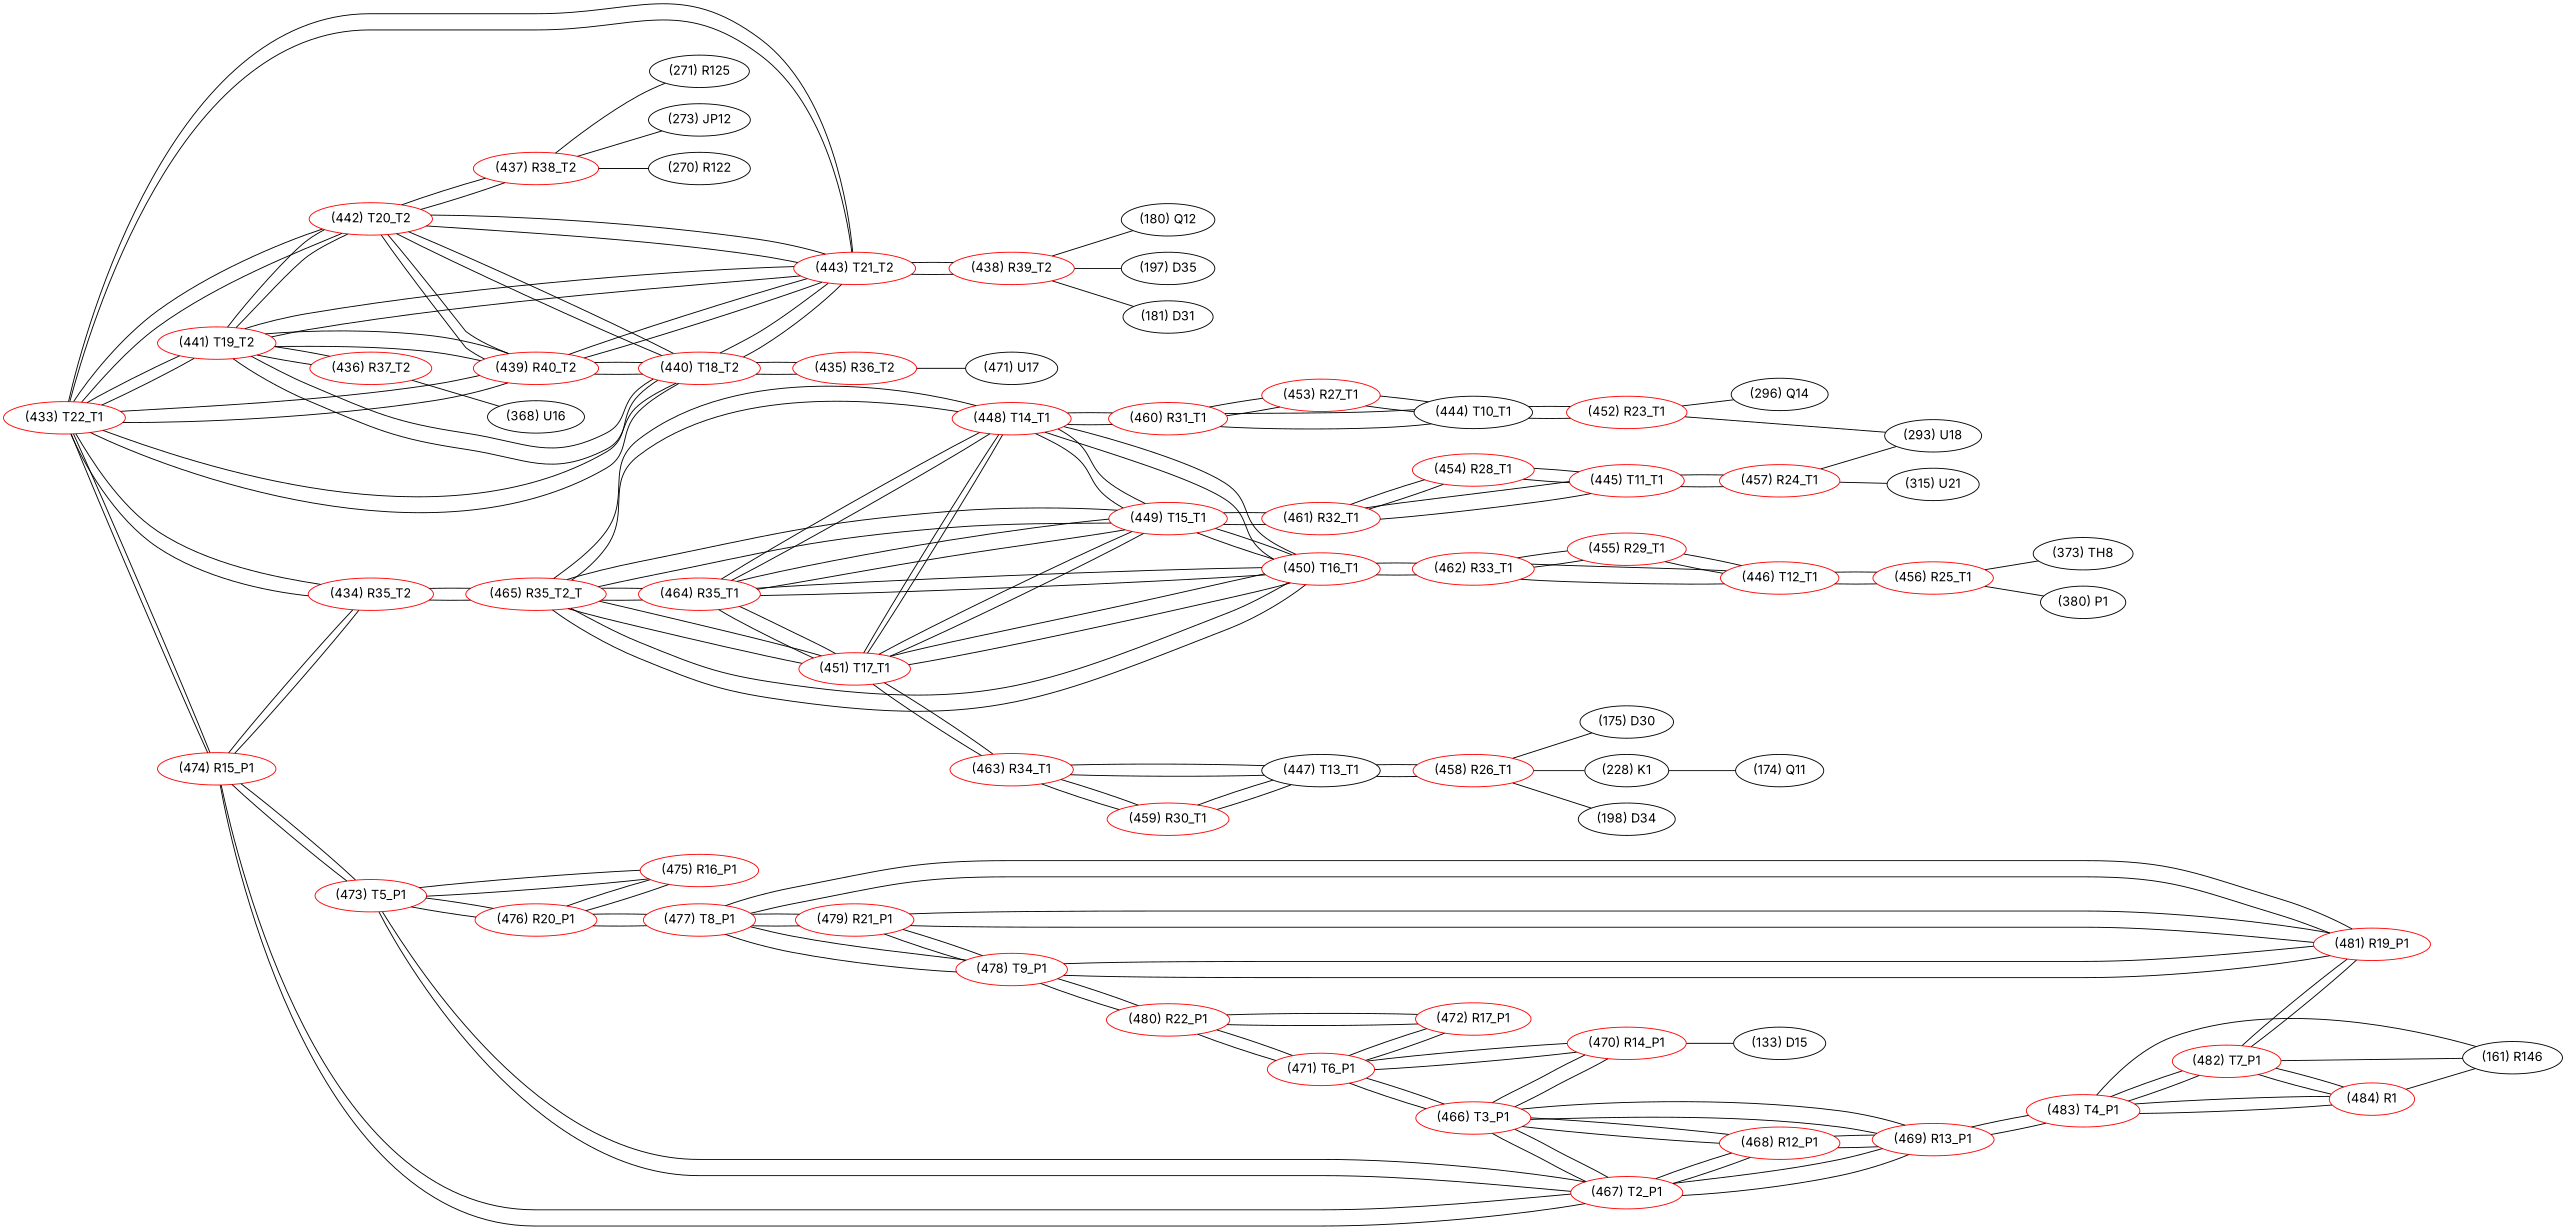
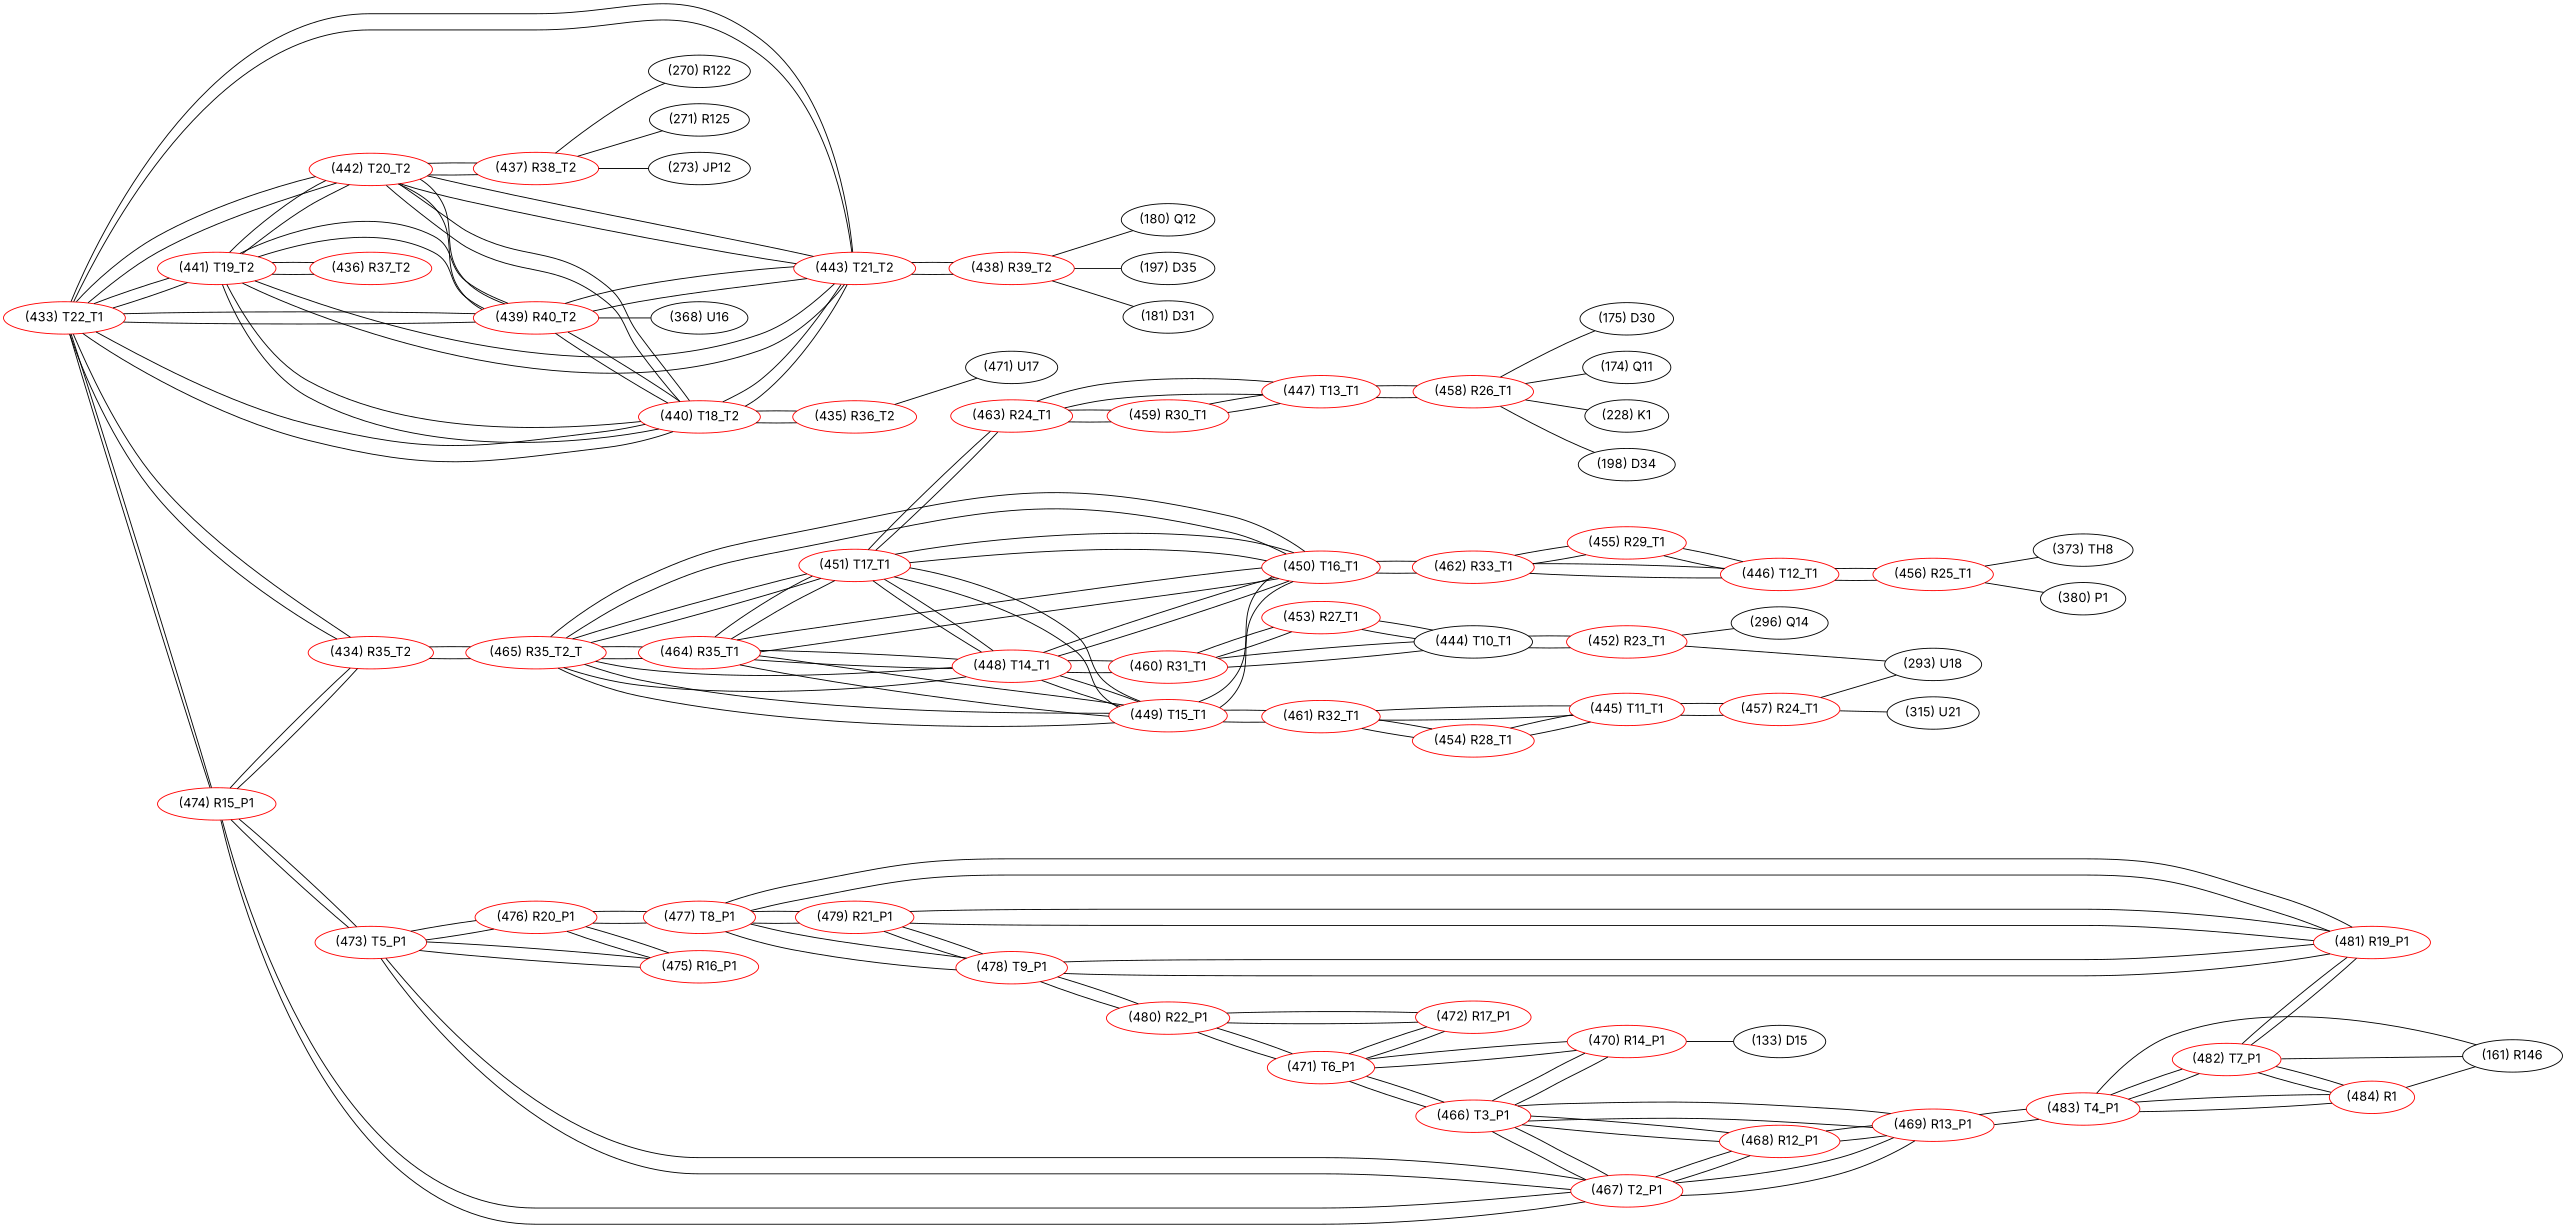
edge "(436) R37_T2" -- "(368) U16": now "(439) R40_T2" -- "(368) U16"
node "(463) R34_T1": label "(463) R34_T1" -> "(463) R24_T1"
node "(447) T13_T1": color black -> red
edge "(228) K1" -- "(174) Q11": now "(458) R26_T1" -- "(174) Q11"
